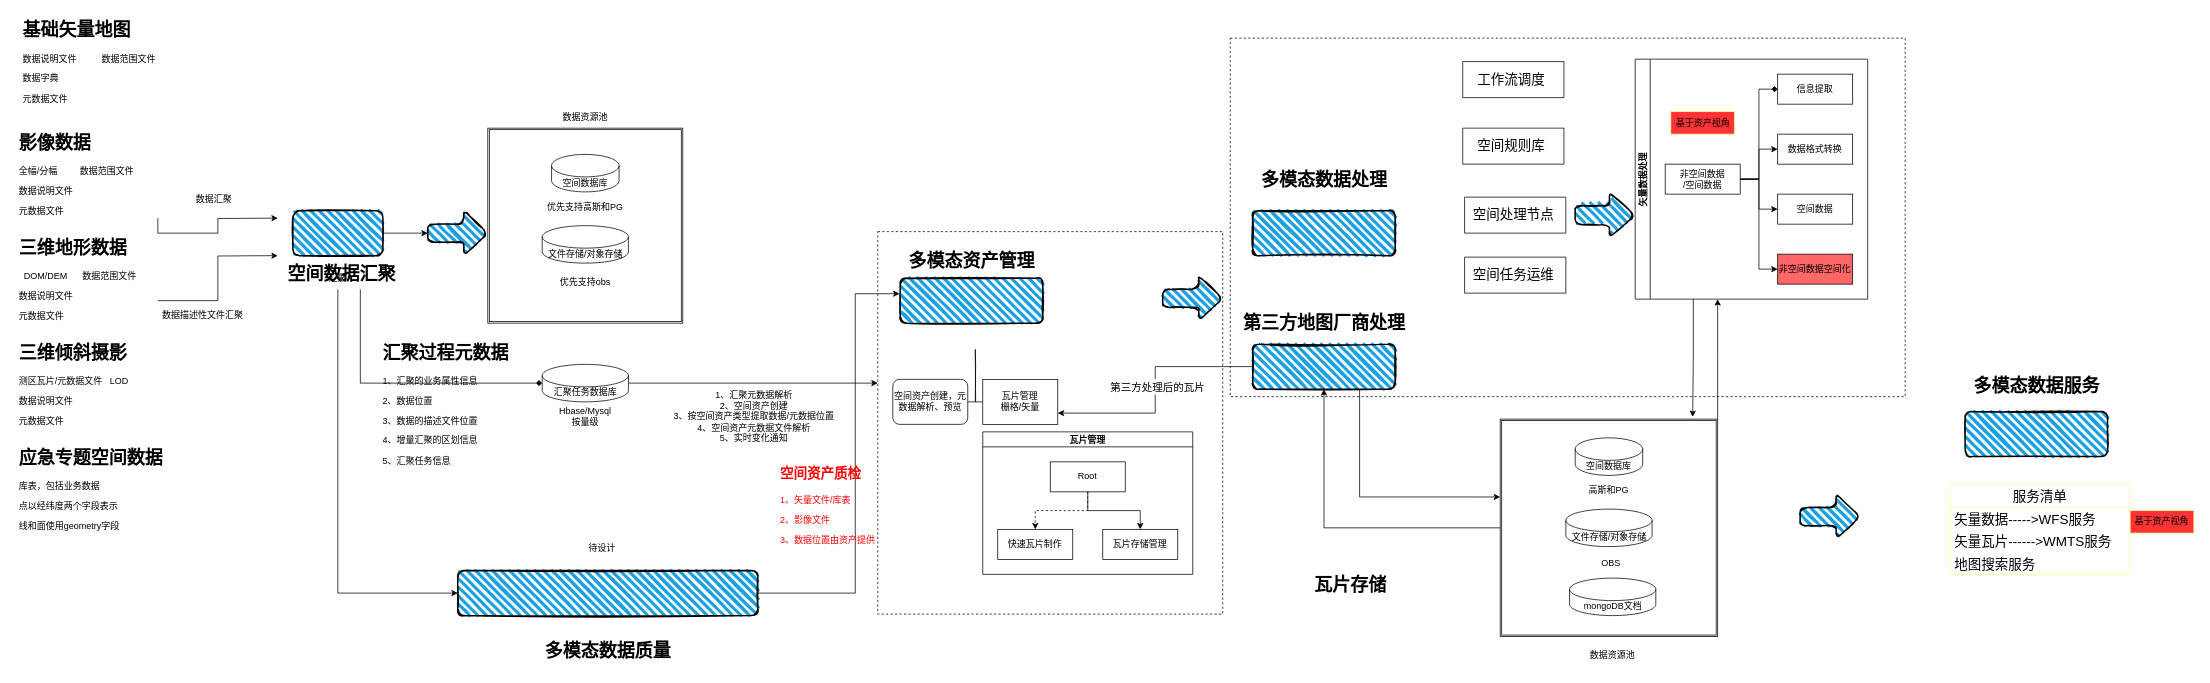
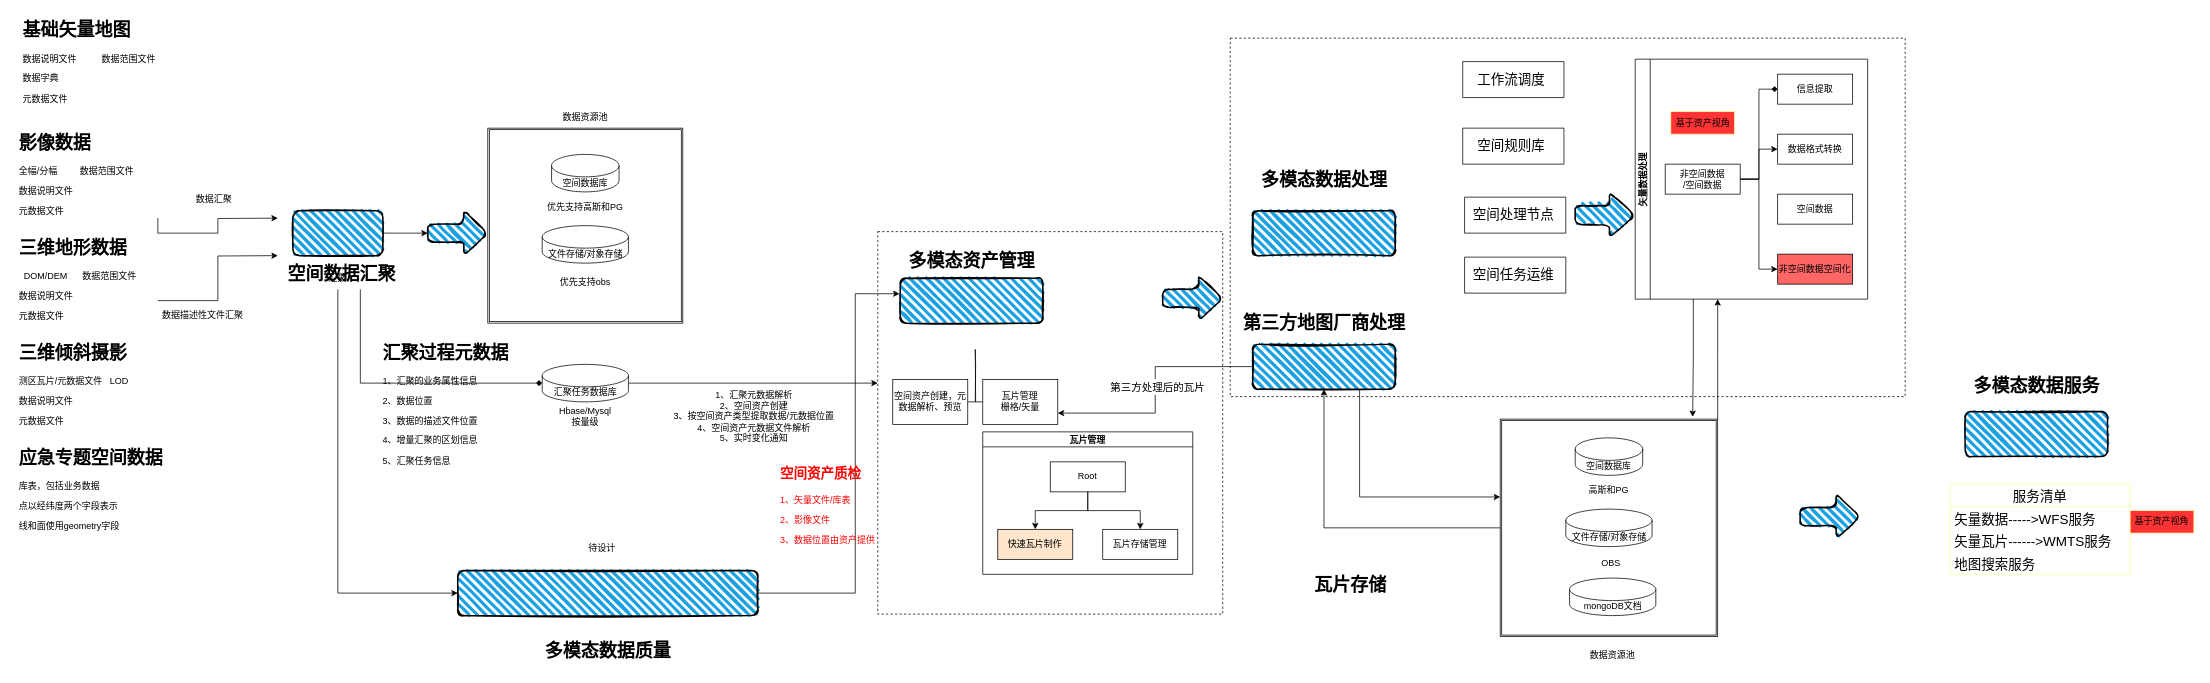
edge "非空间数据 /空间数据" -> "空间数据": removed
node "空间资产创建，元数据解析、预览": shape rounded rectangle -> rectangle
edge "Root" -> "快速瓦片制作": style dashed -> solid
node "快速瓦片制作": fillcolor #ffffff -> #ffe6cc
